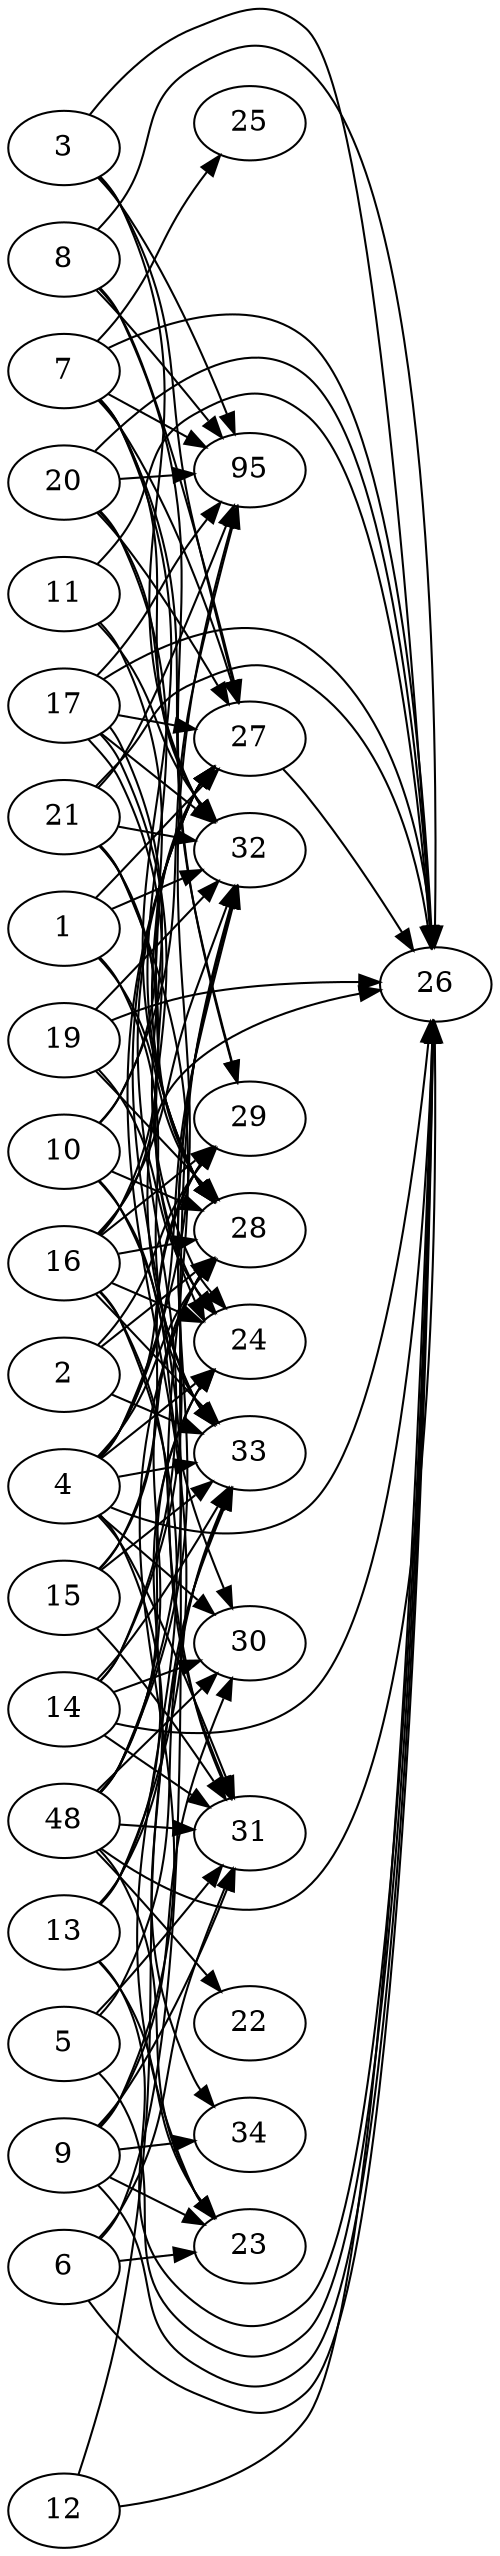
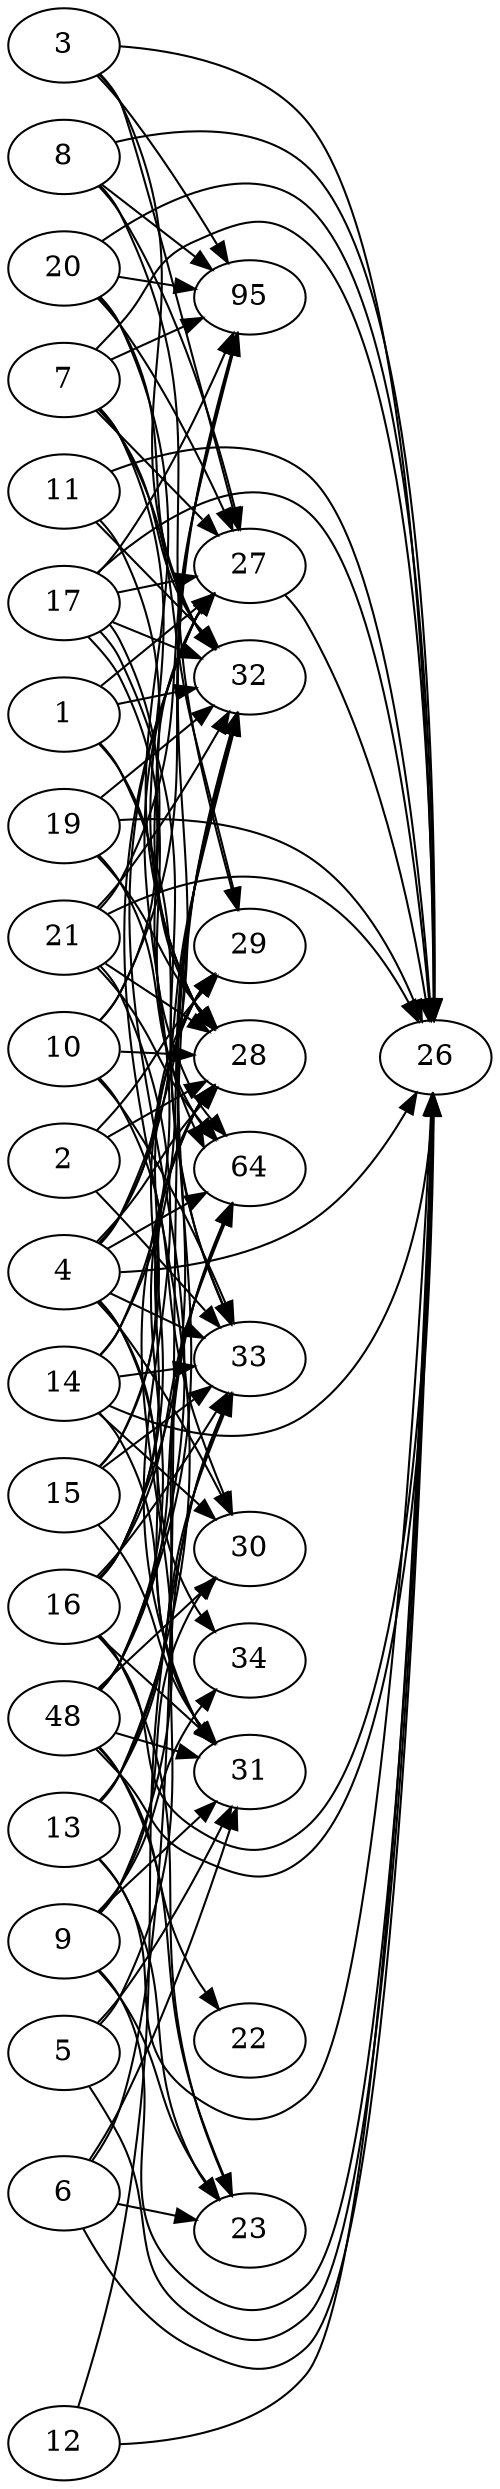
node "25": removed
edge "16" -> "27": removed
node "24": label "24" -> "64"
